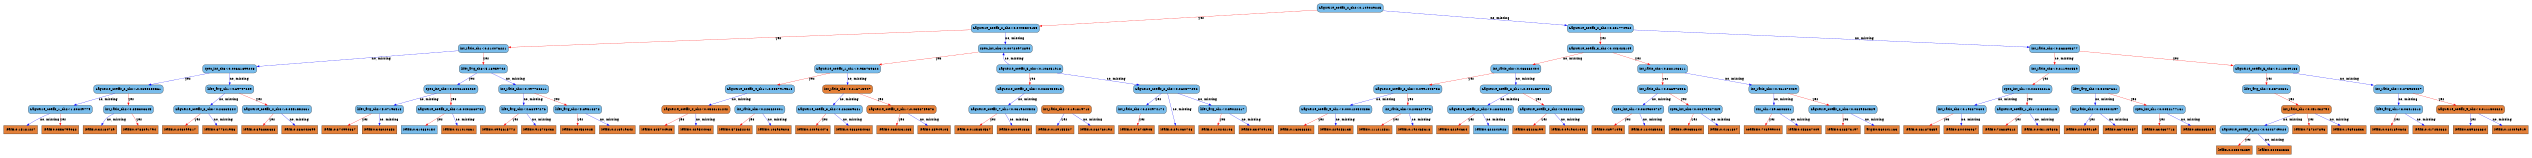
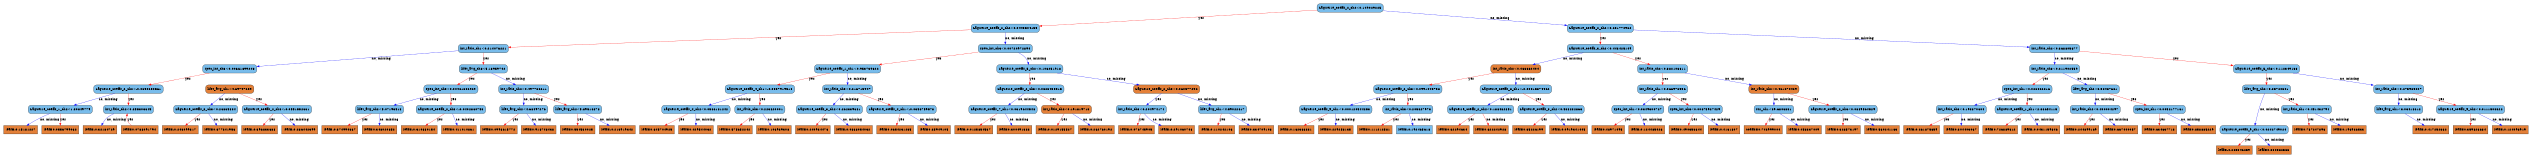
edge "Laguerre_coeffs_3_ch2<0.443425149" -> "int_ratio_ch2<0.466682404": color #ff0000 -> #0000ff
edge "int_ratio_ch2<0.368805677" -> "int_ratio_ch3<0.211902559": color #ff0000 -> #0000ff
edge "Laguerre_coeffs_5_ch2<0.106251918" -> "spec_int_ch3<0.00720972894": reversed
node "int_ratio_ch2<0.466682404": fillcolor #78bceb -> #e48038
edge "spec_int_ch3<0.00661899243" -> "lifet_avg_ch1<4.69797659": removed, label "no, missing"
edge "lifet_avg_ch3<5.13959742" -> "spec_int_ch3<0.00481886929": color #0000ff -> #ff0000
edge "int_ratio_ch3<0.211902559" -> "lifet_avg_ch2<3.58437681": added, label "no, missing"
edge "spec_int_ch3<0.00661899243" -> "Laguerre_coeffs_2_ch2<-0.0650650561": color #0000ff -> #ff0000
node "lifet_avg_ch1<4.69797659": fillcolor #78bceb -> #e48038
node "int_ratio_ch3<0.216715947": fillcolor #e48038 -> #78bceb
node "Laguerre_coeffs_2_ch3<0.060577292": fillcolor #78bceb -> #e48038
node "int_ratio_ch2<0.461670429": fillcolor #78bceb -> #e48038
edge "Laguerre_coeffs_4_ch1<-0.0337919518" -> "int_ratio_ch3<0.223820001": added, label "yes"
edge "Laguerre_coeffs_2_ch3<0.0323435515" -> "int_ratio_ch3<0.191819713": added, label "yes"
edge "Laguerre_coeffs_2_ch3<0.060577292" -> "leaf=-0.291060746": now "int_ratio_ch3<0.204974174" -> "leaf=-0.291060746"
node "Laguerre_coeffs_4_ch2<0.0566181242": fillcolor #e48038 -> #78bceb
node "Laguerre_coeffs_4_ch1<-0.0356759578": fillcolor #e48038 -> #78bceb
node "int_ratio_ch1<0.451432794": fillcolor #e48038 -> #78bceb
node "Laguerre_coeffs_9_ch2<0.0111503322": fillcolor #e48038 -> #78bceb
edge "int_ratio_ch2<0.355303645" -> "leaf=0.0788091794": reversed
edge "Laguerre_coeffs_9_ch2<0.0111503322" -> "leaf=0.359826684": color #0000ff -> #ff0000
edge "int_ratio_ch3<0.191819713" -> "leaf=-0.0129155527": color #0000ff -> #ff0000
edge "Laguerre_coeffs_2_ch2<0.188482851" -> "leaf=0.622242928": color #0000ff -> #ff0000
edge "int_ratio_ch2<0.400004297" -> "leaf=0.244899169": color #0000ff -> #ff0000
edge "int_ratio_ch1<0.451432794" -> "Laguerre_coeffs_9_ch1<0.0242749024": now "lifet_avg_ch2<3.85720301" -> "Laguerre_coeffs_9_ch1<0.0242749024"
node "leaf=-0.310880154": fillcolor #78bceb -> #e48038
node "leaf=-0.192465618": fillcolor #e48038 -> #78bceb
node "leaf=0.622242928": fillcolor #78bceb -> #e48038
node "avg=0.560241163": label "avg=0.560241163" -> "leaf=0.560241163"
node "leaf=-0.0841890648": removed
